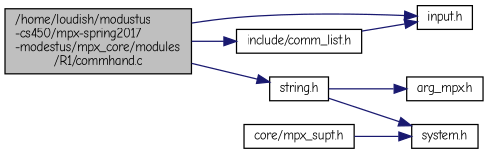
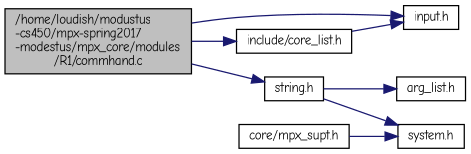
node "include/comm_list.h": label "include/comm_list.h" -> "include/core_list.h"
node "arg_mpx.h": label "arg_mpx.h" -> "arg_list.h"
